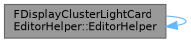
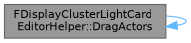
node "FDisplayClusterLightCard EditorHelper::EditorHelper": label "FDisplayClusterLightCard EditorHelper::EditorHelper" -> "FDisplayClusterLightCard EditorHelper::DragActors"
